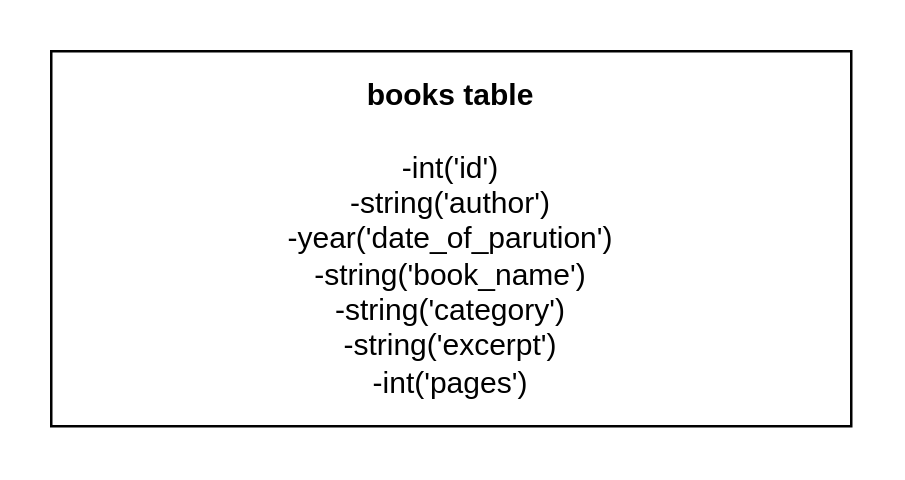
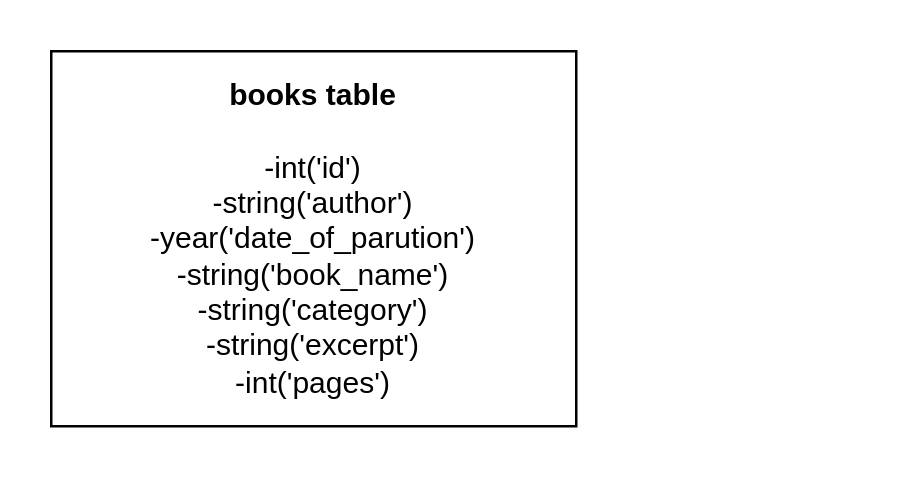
node "books table -int('id') -string('author') -year('date_of_parution') -string('book_name') -string('category') -string('excerpt') -int('pages')": size 800x375 -> 525x375
